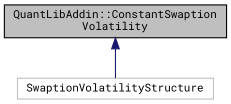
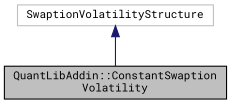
edge "SwaptionVolatilityStructure" -> "QuantLibAddin::ConstantSwaption Volatility": reversed
